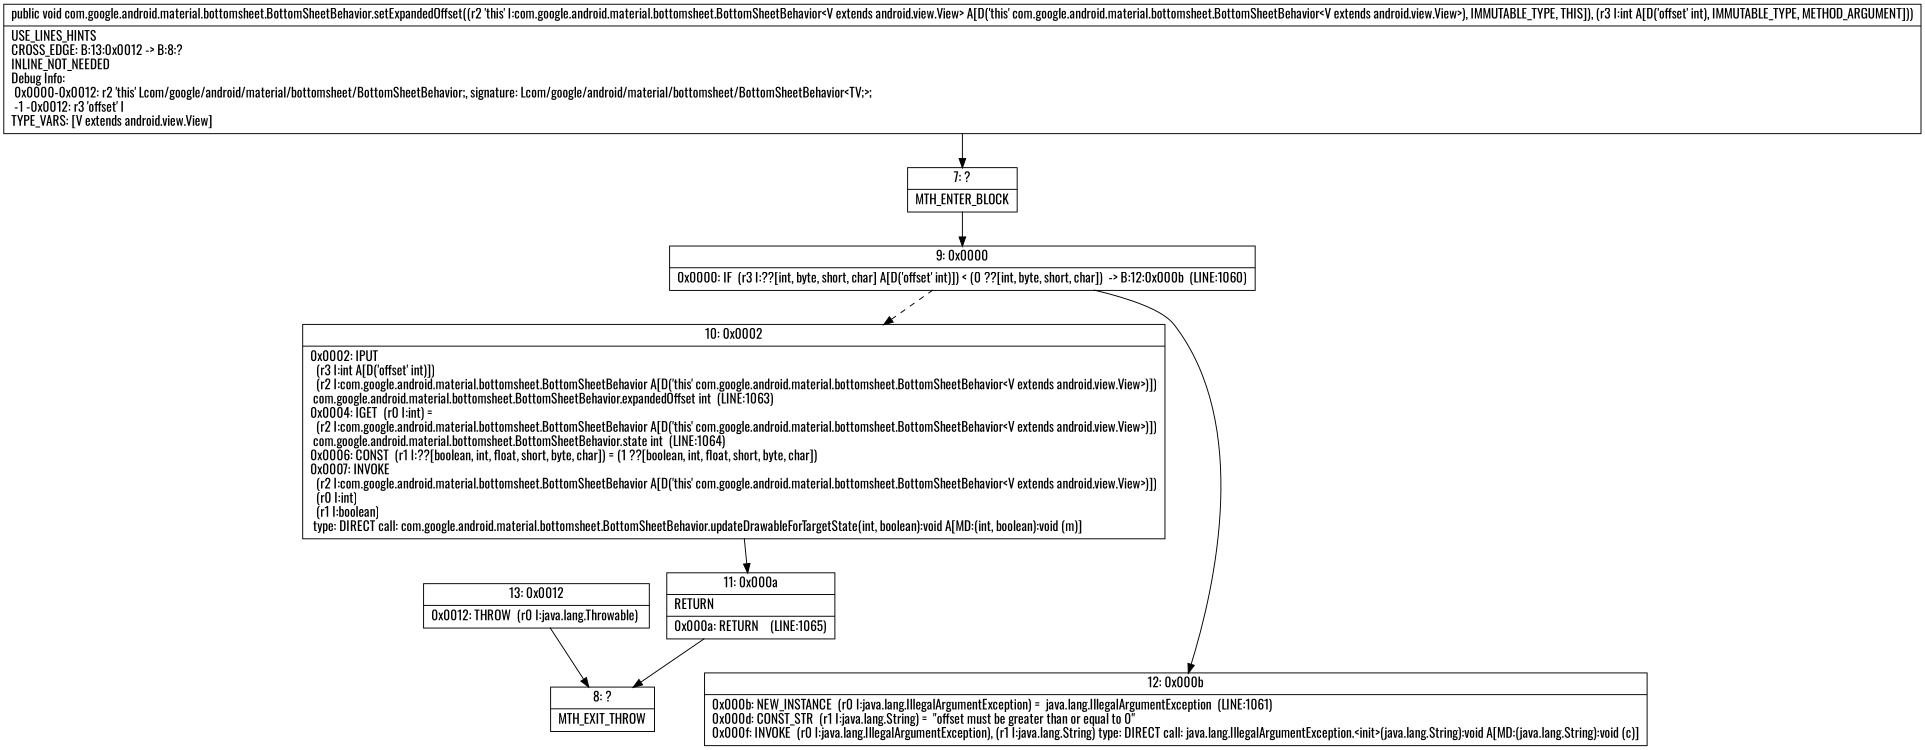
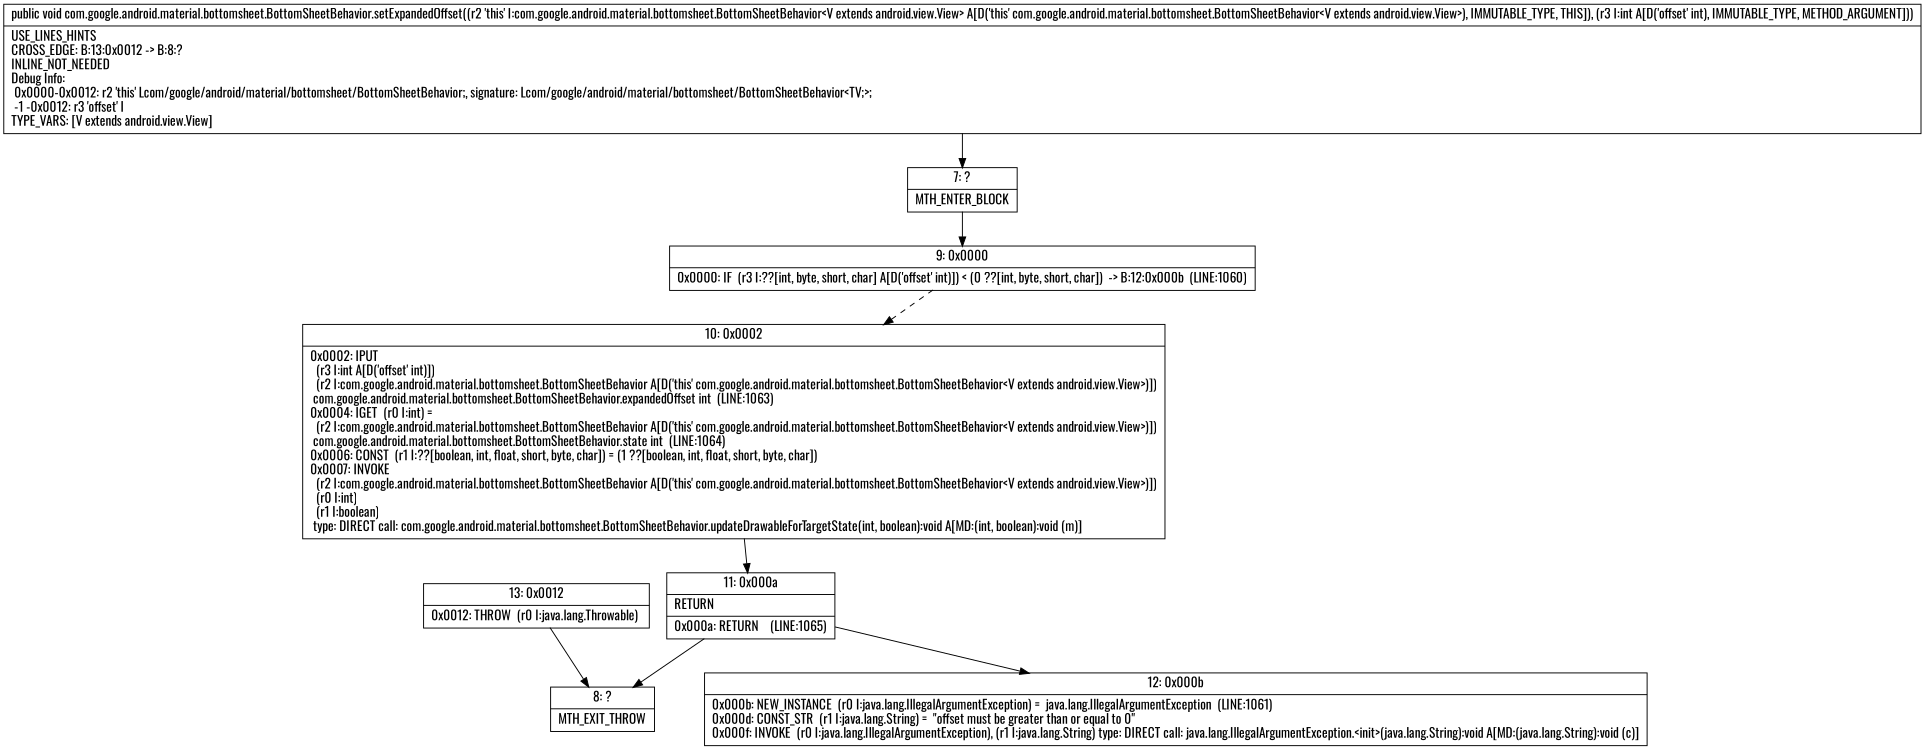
edge "9: 0x0000" -> "12: 0x000b": now "11: 0x000a" -> "12: 0x000b"
